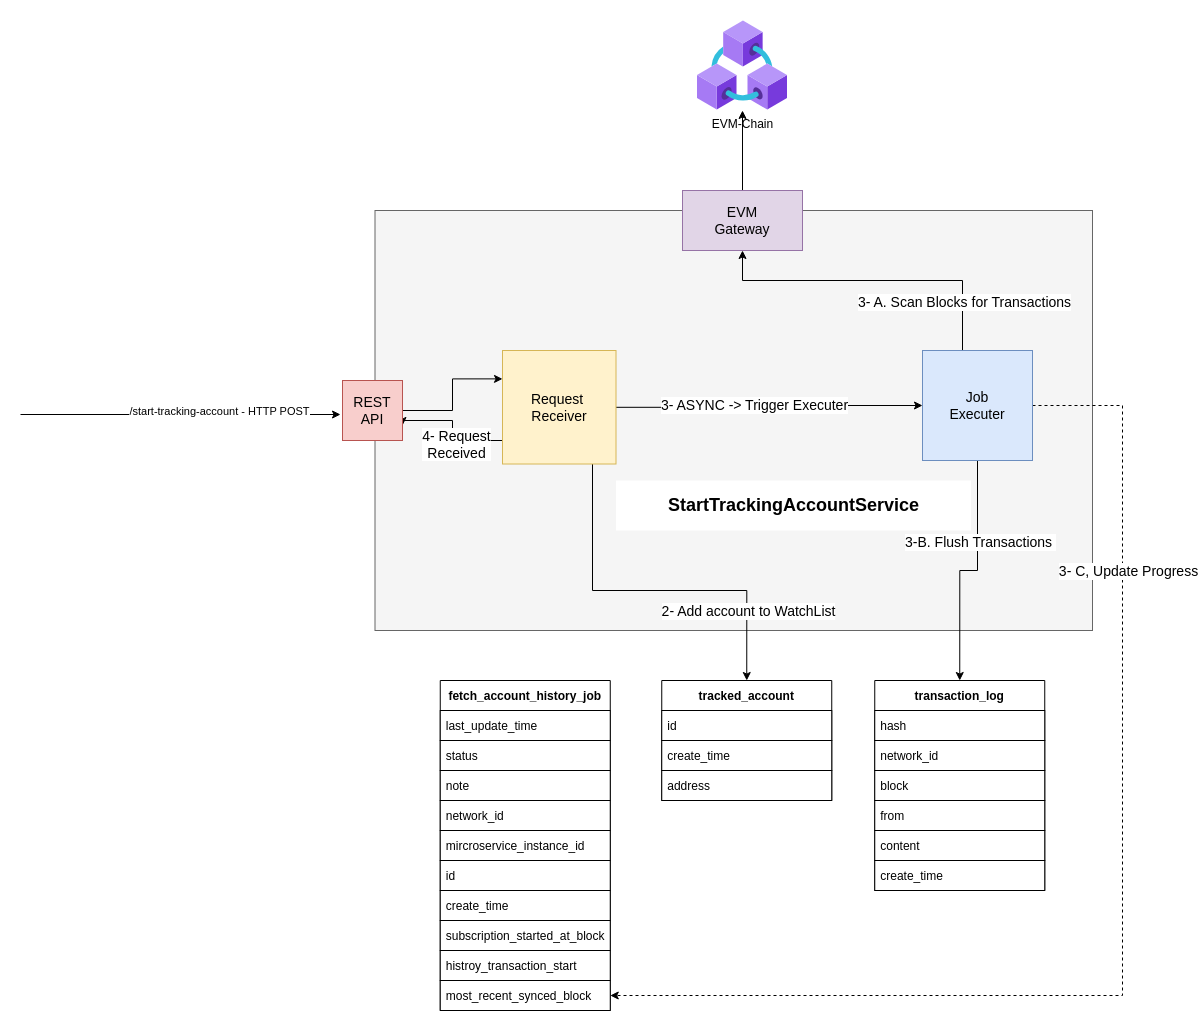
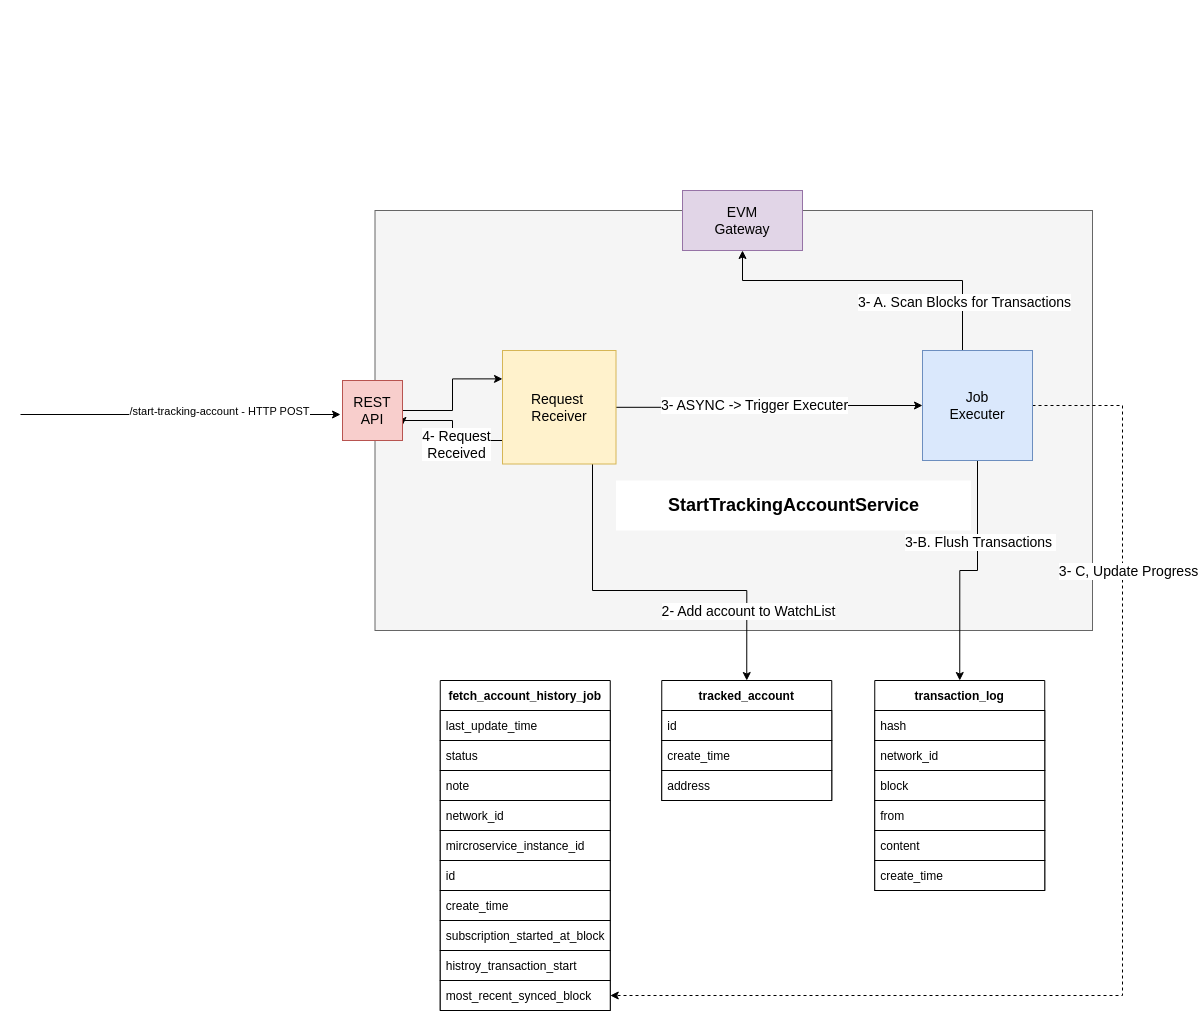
node "EVM-Chain": removed
edge "EVM Gateway" -> "EVM-Chain": removed
